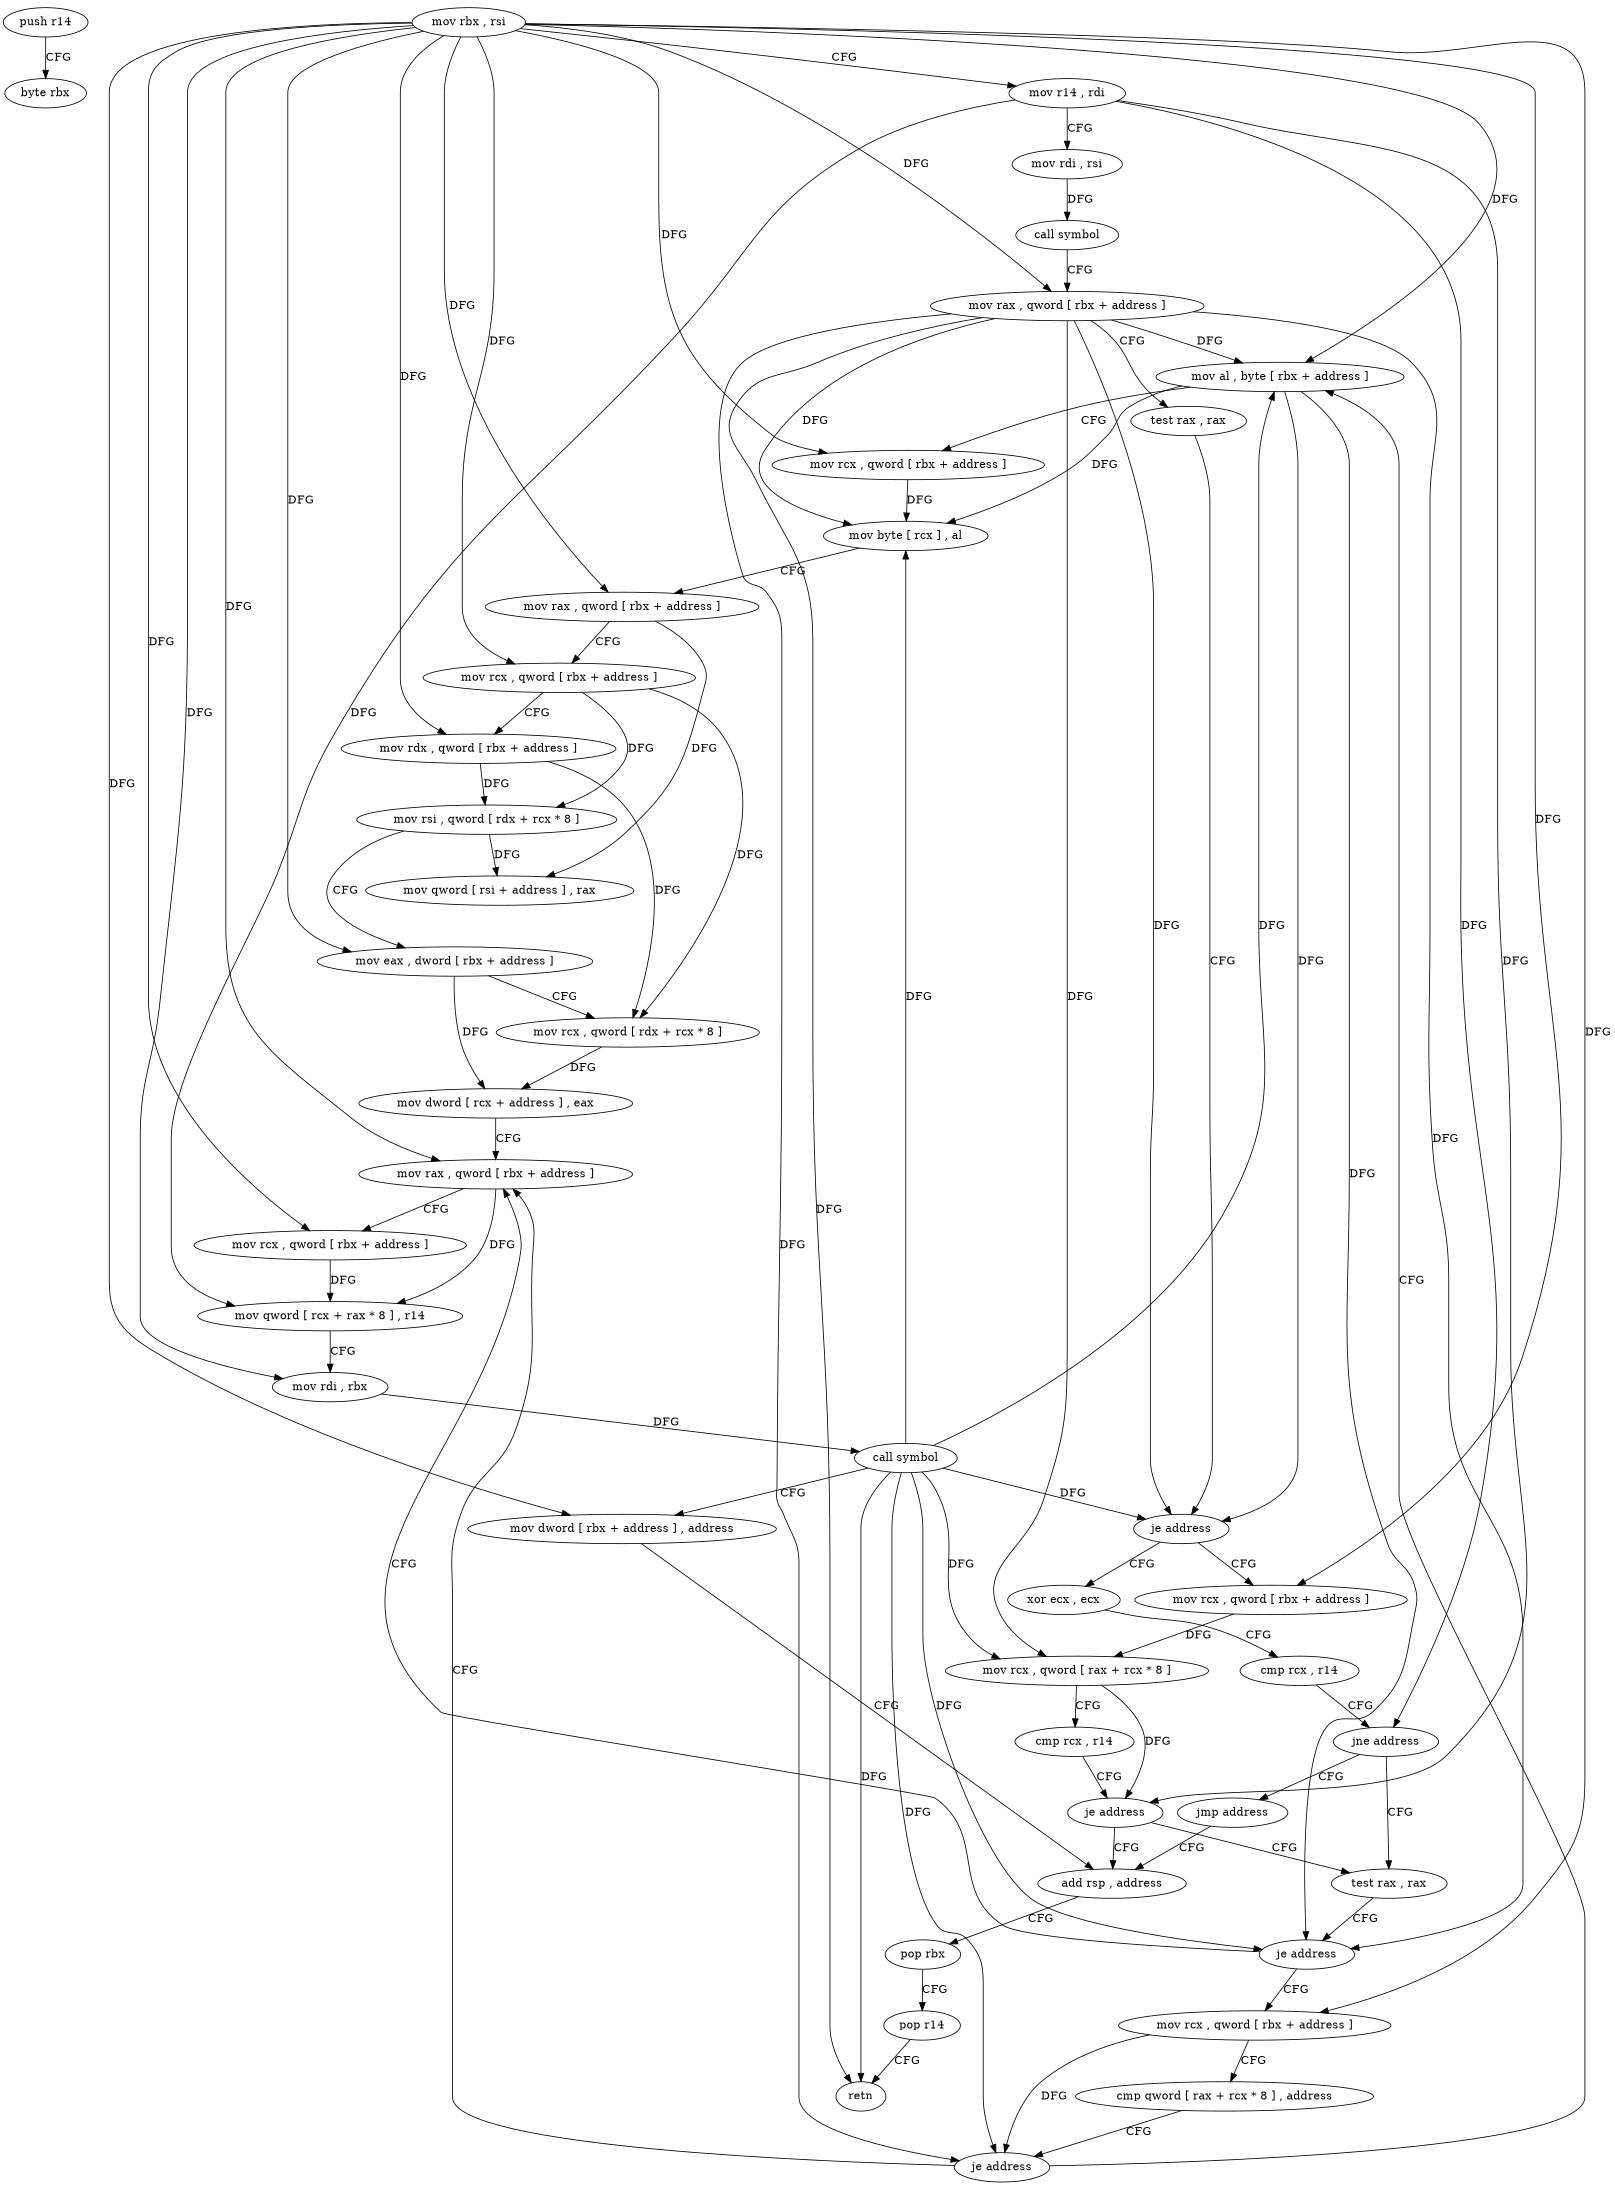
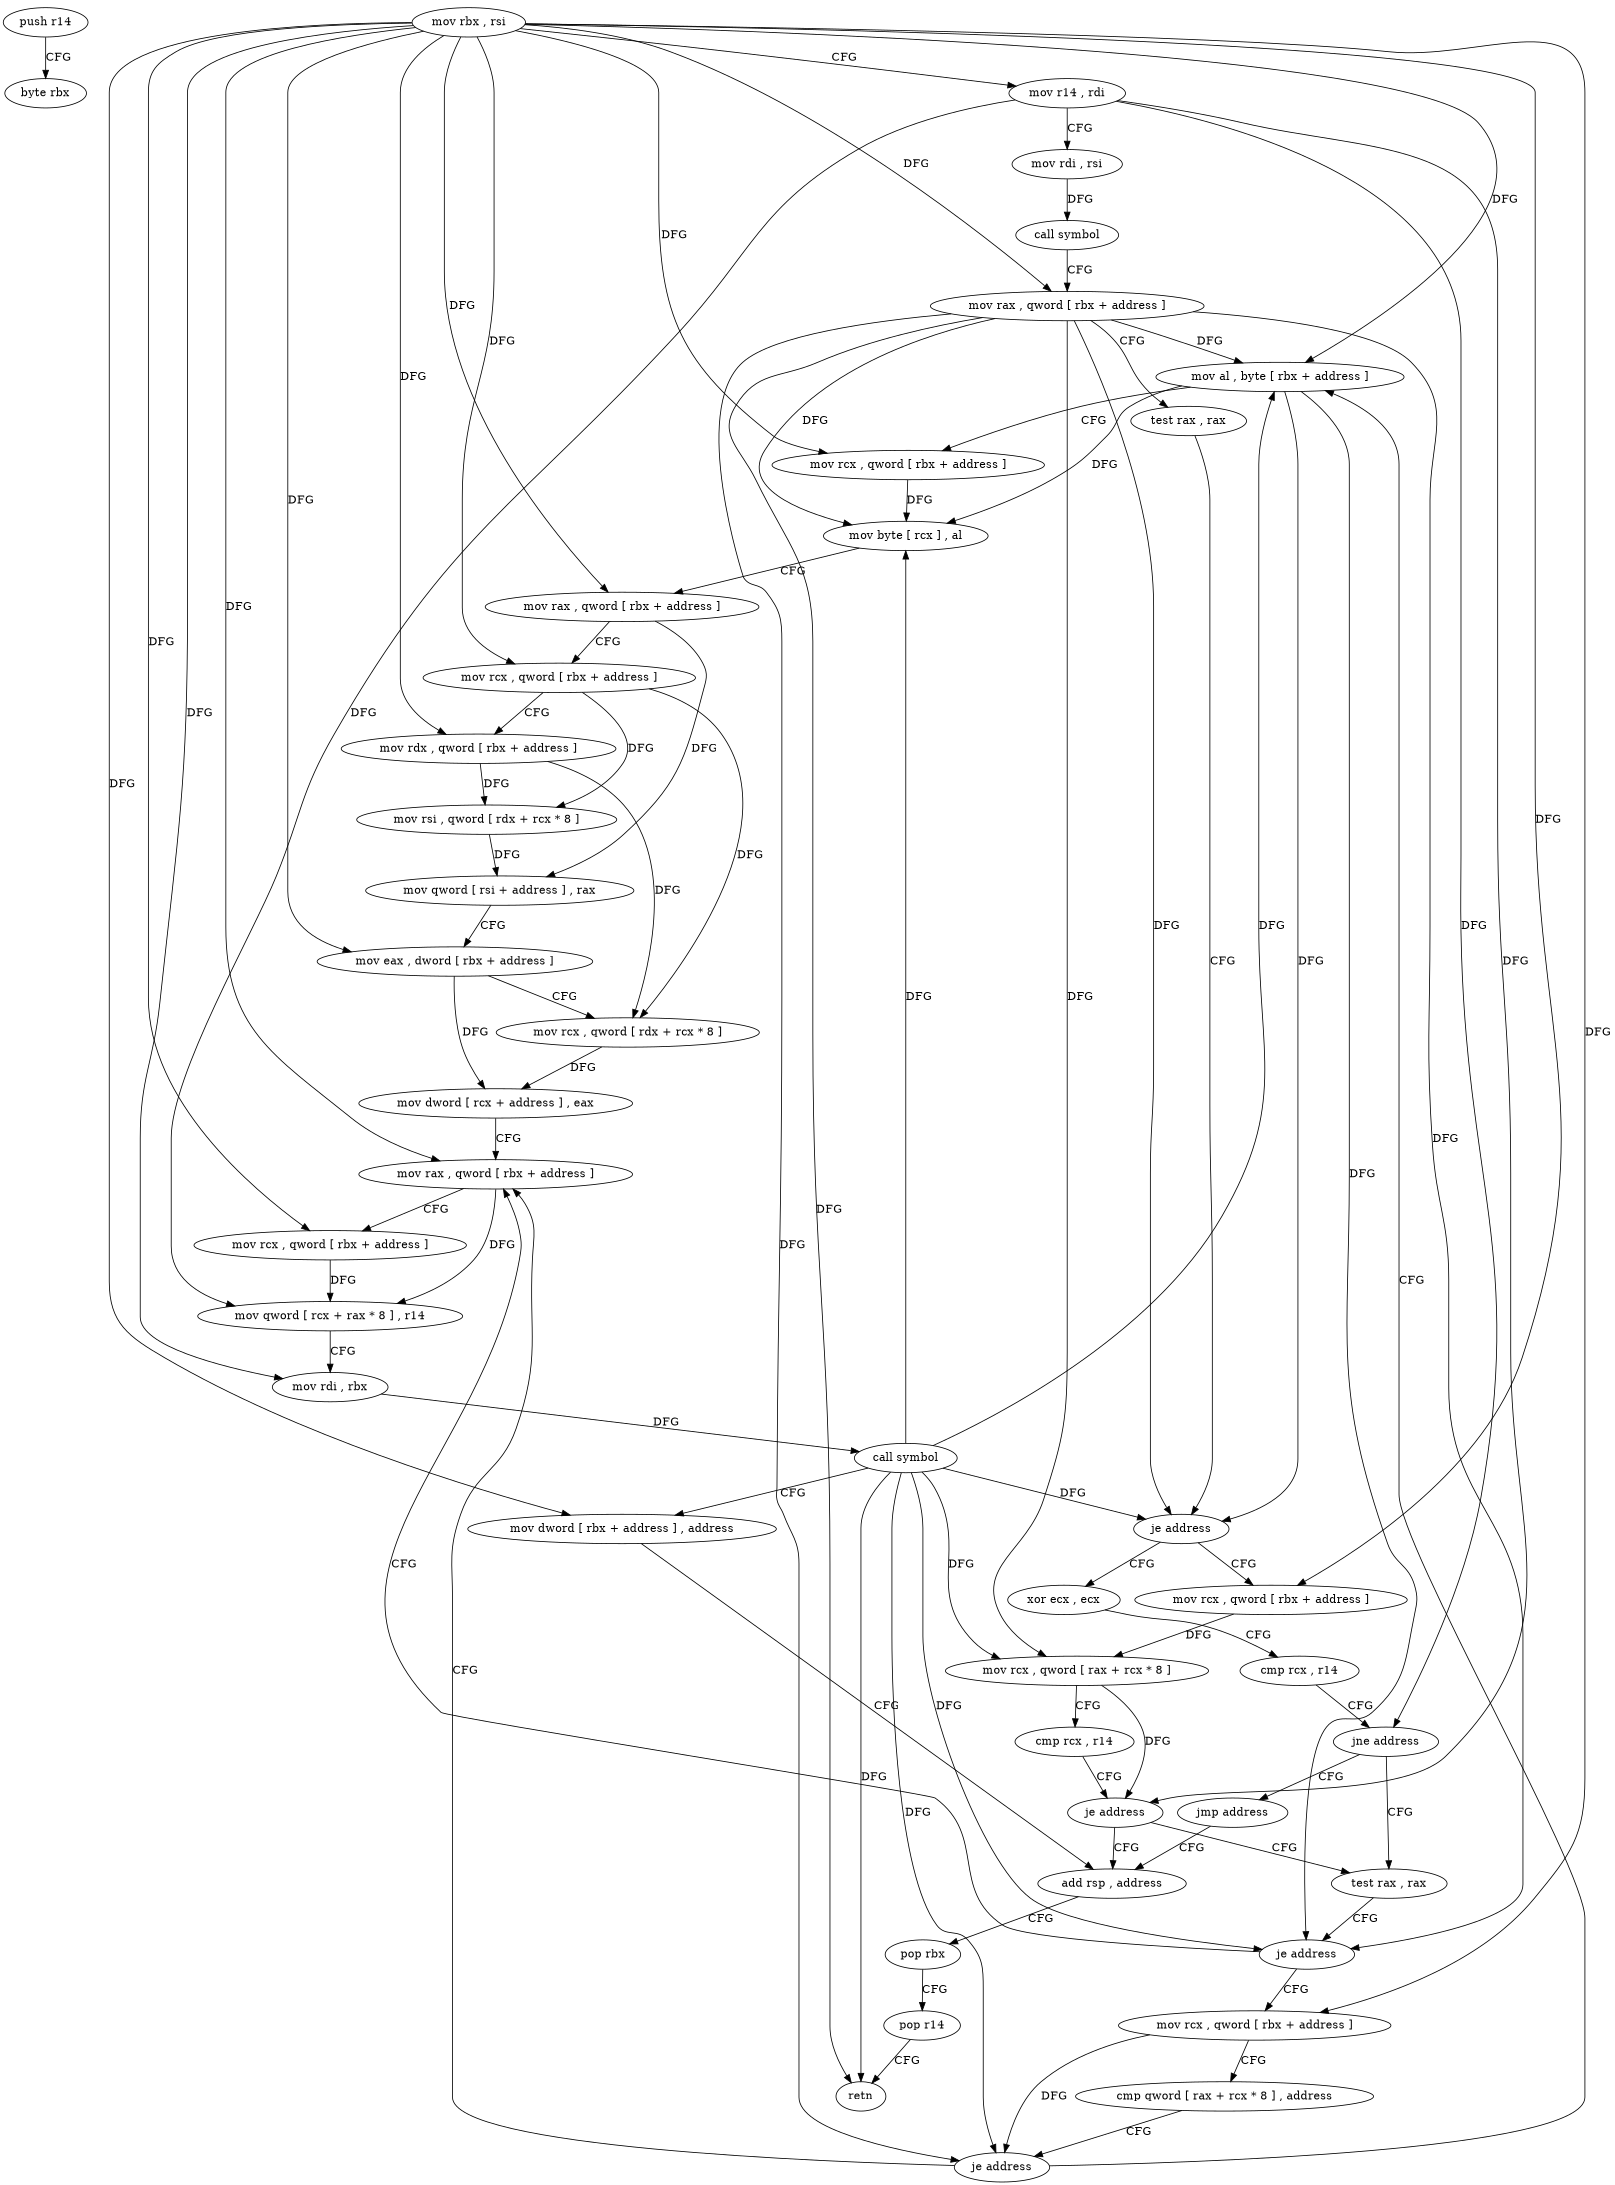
edge "mov rsi , qword [ rdx + rcx * 8 ]" -> "mov eax , dword [ rbx + address ]": now "mov qword [ rsi + address ] , rax" -> "mov eax , dword [ rbx + address ]"
